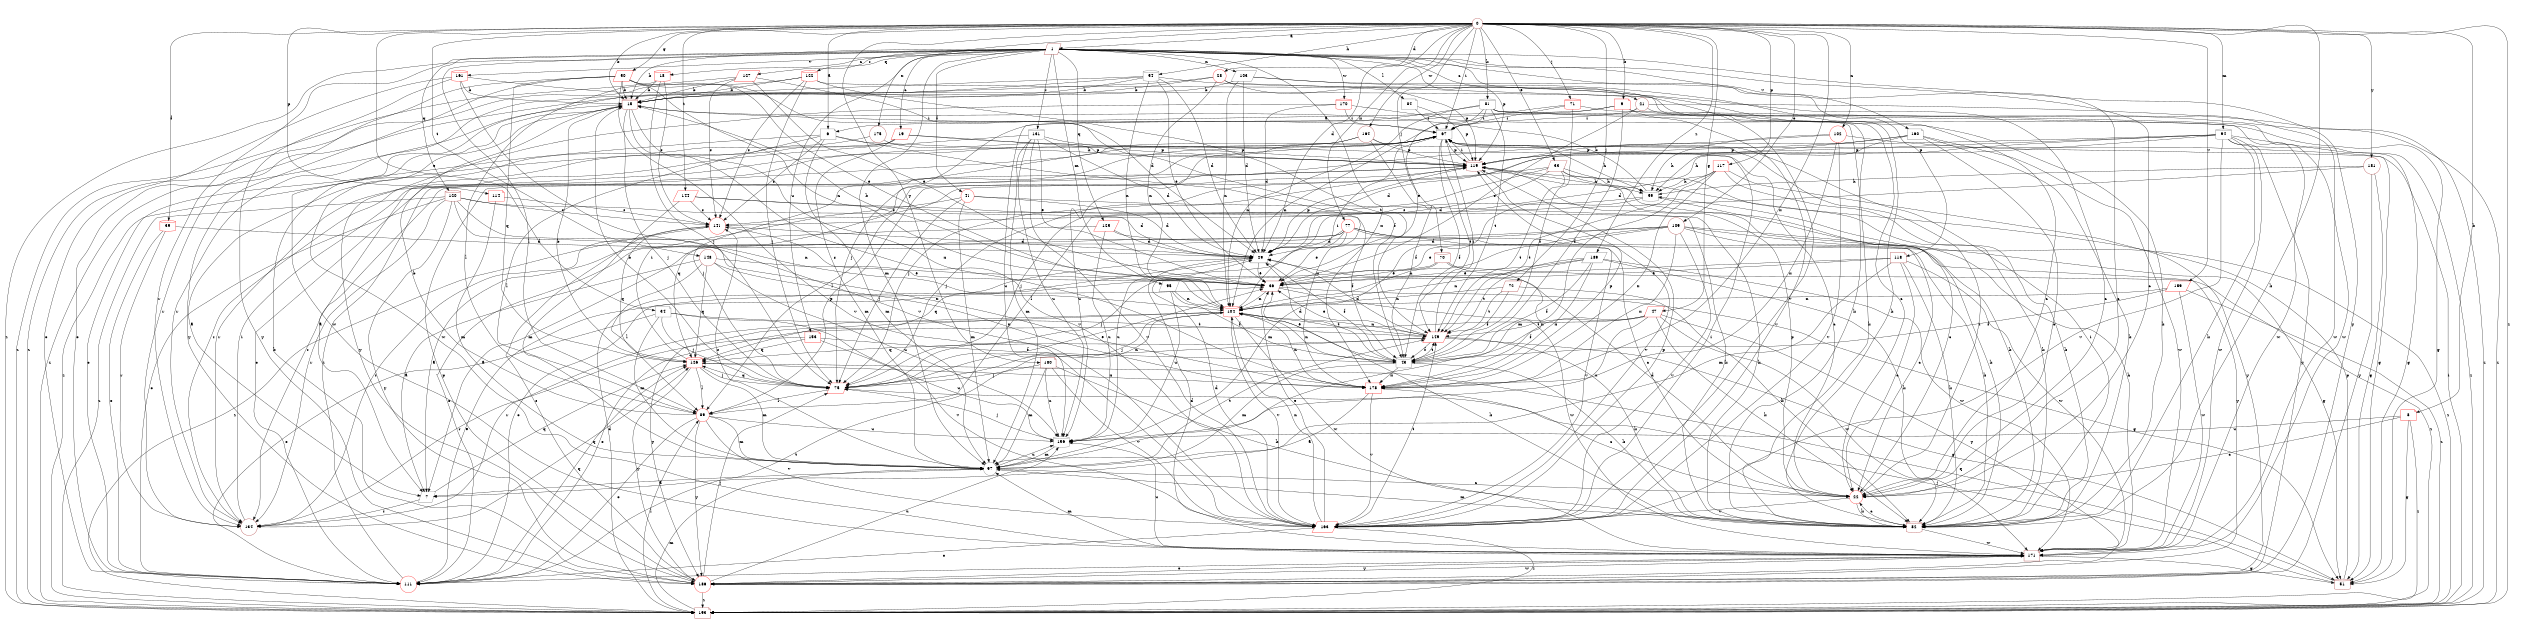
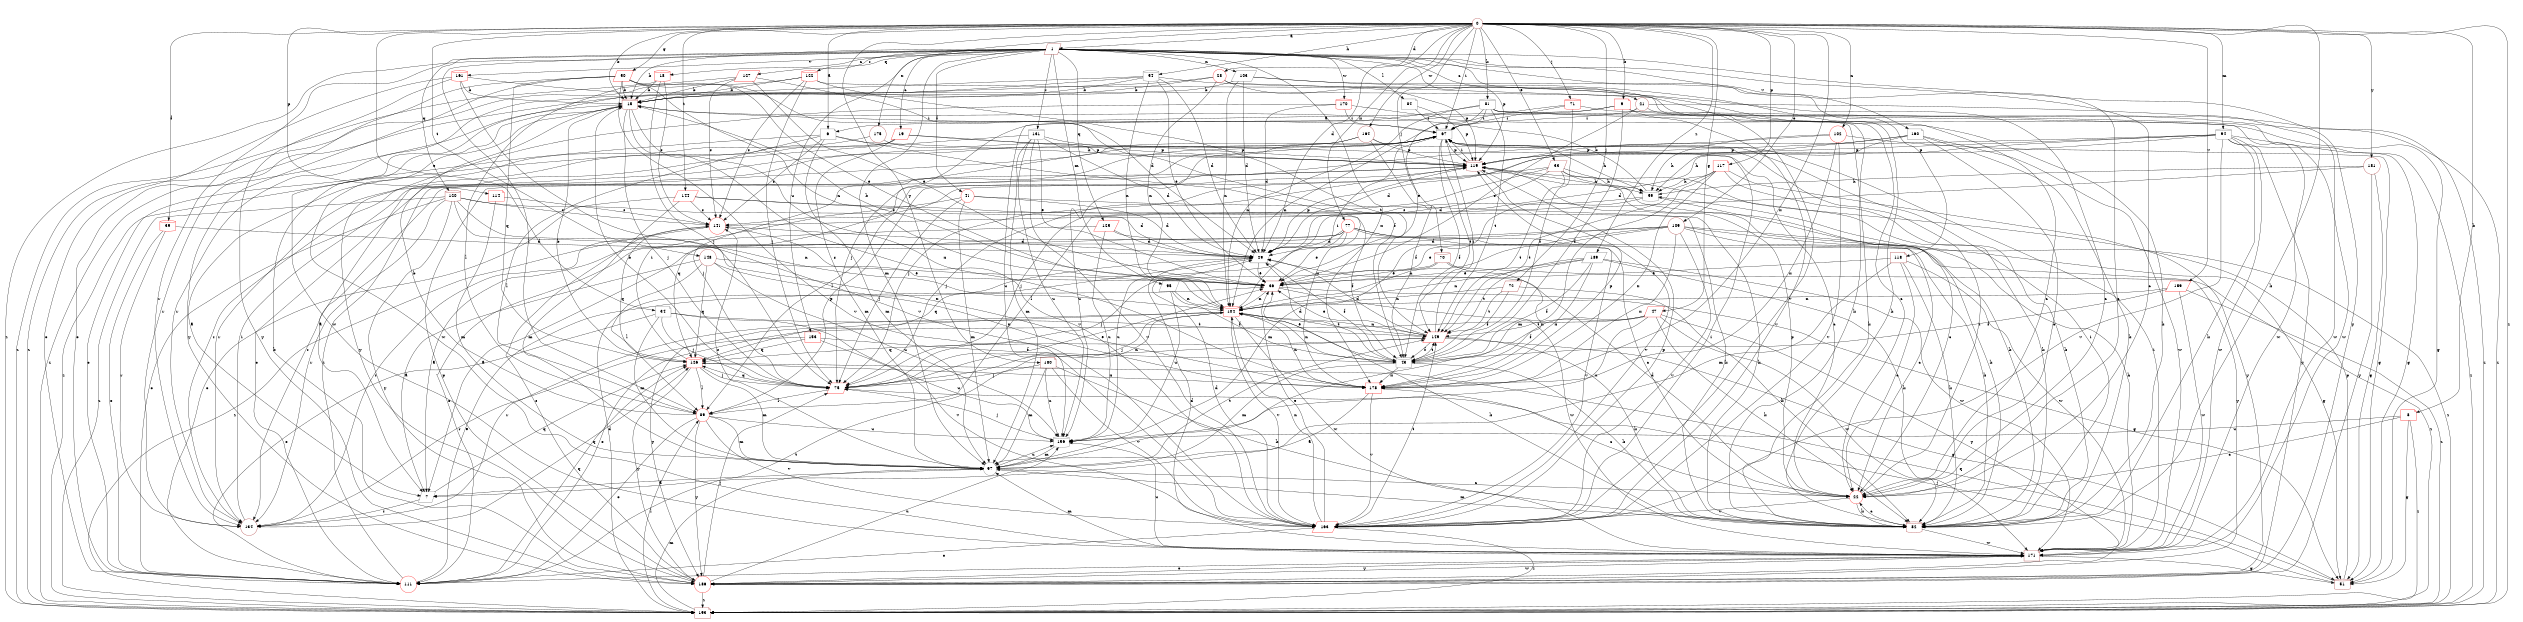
edge "118" -> "111": now "144" -> "111"
edge "193" -> "67": now "171" -> "67"
